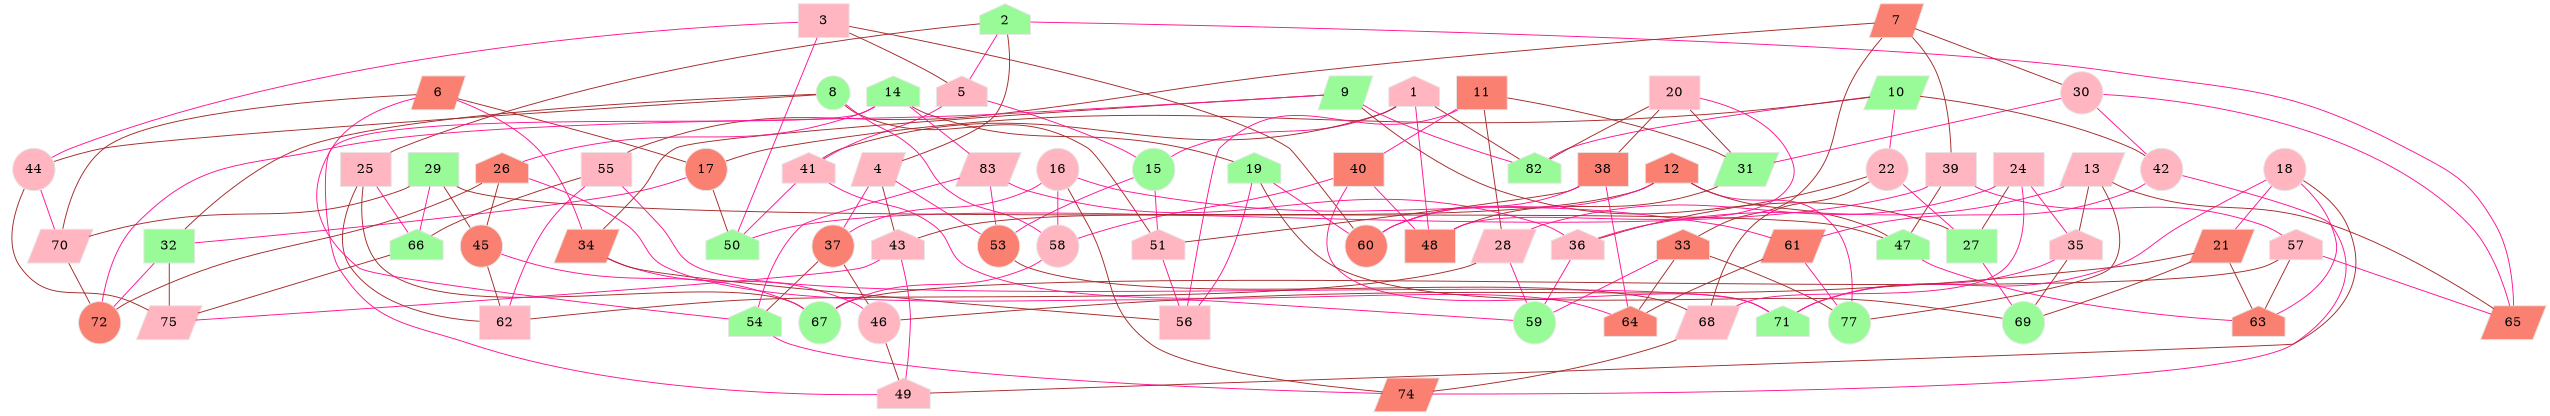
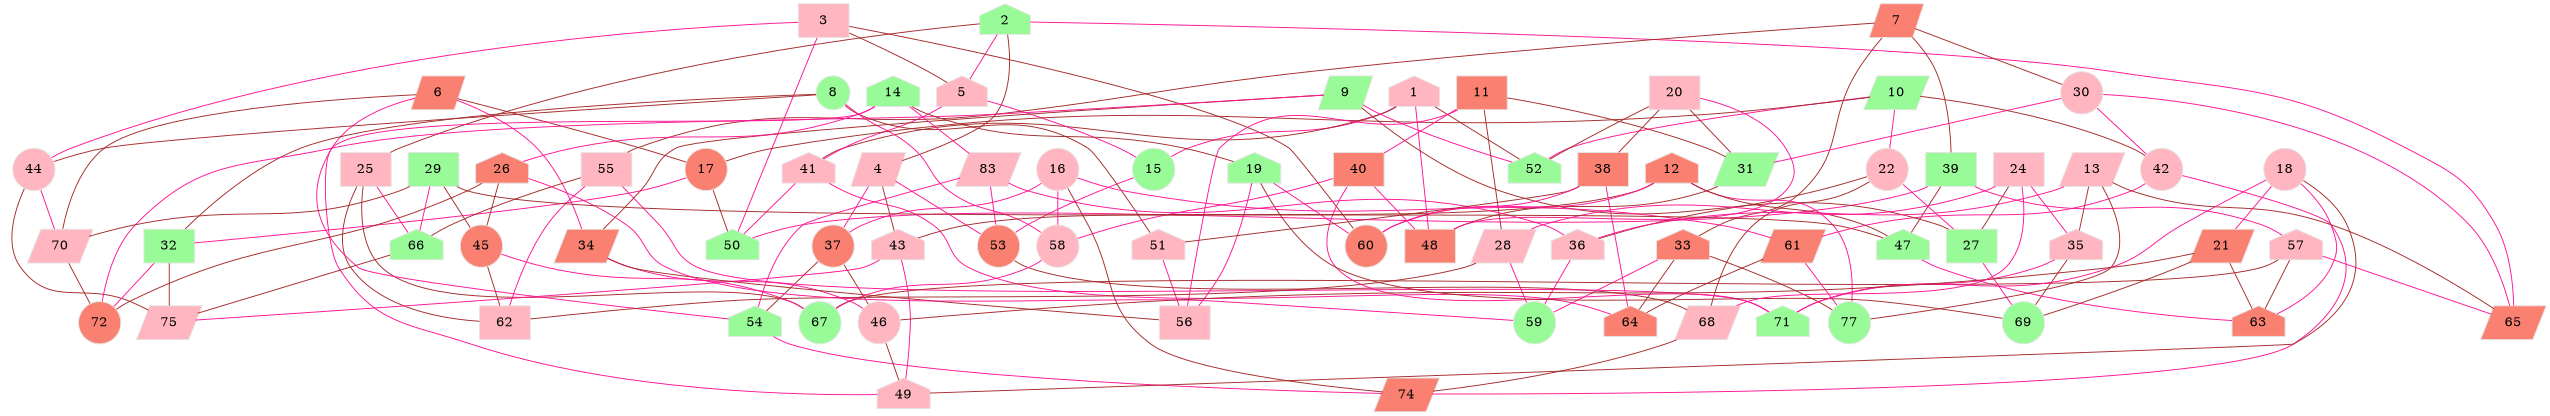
node "82": label "82" -> "52"
node "39": fillcolor lightpink -> palegreen
edge "15" -- "51": removed
